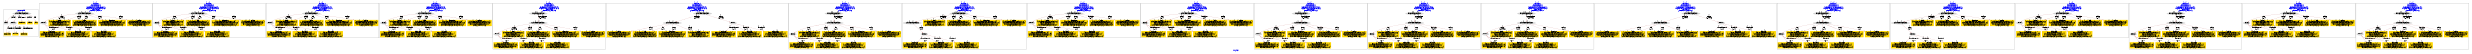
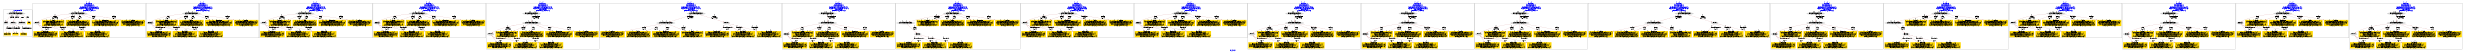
node "Dimensions": fillcolor gold -> lightgray
node "Medium": removed
